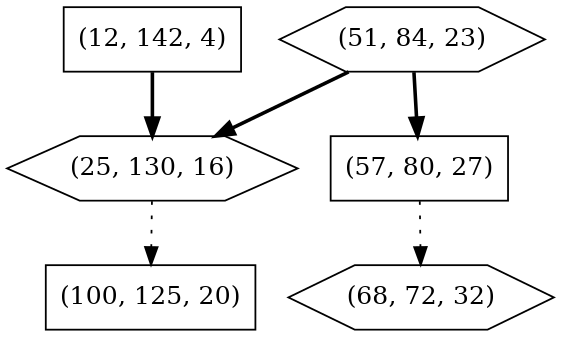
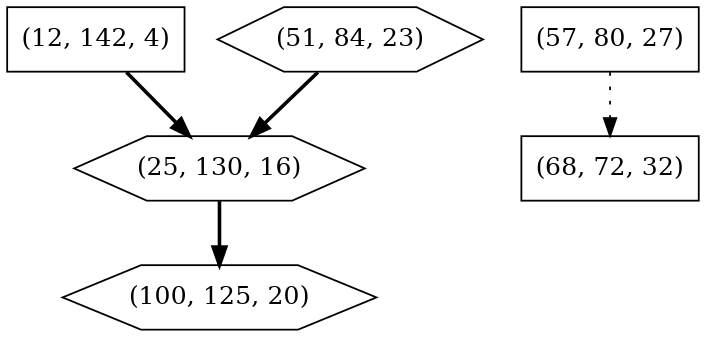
edge "(51, 84, 23)" -> "(57, 80, 27)": removed
edge "(25, 130, 16)" -> "(100, 125, 20)": style dotted -> bold
node "(100, 125, 20)": shape box -> hexagon
node "(68, 72, 32)": shape hexagon -> box
